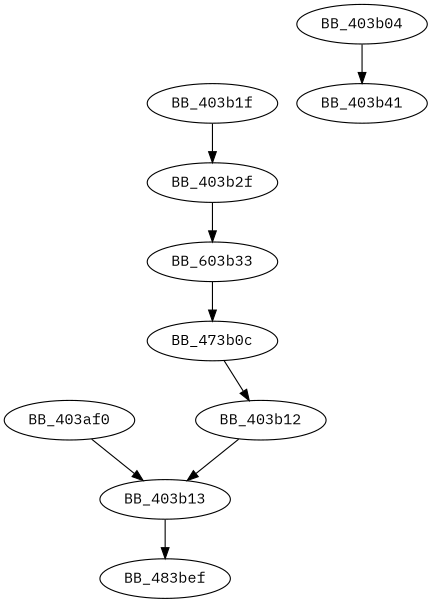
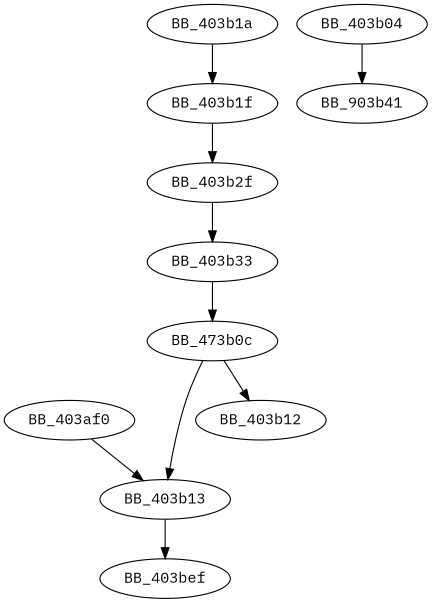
node "BB_403b1a": added
node "BB_403b41": label "BB_403b41" -> "BB_903b41"
node "BB_603b33": label "BB_603b33" -> "BB_403b33"
edge "BB_403b12" -> "BB_403b13": now "BB_473b0c" -> "BB_403b13"
node "BB_483bef": label "BB_483bef" -> "BB_403bef"
